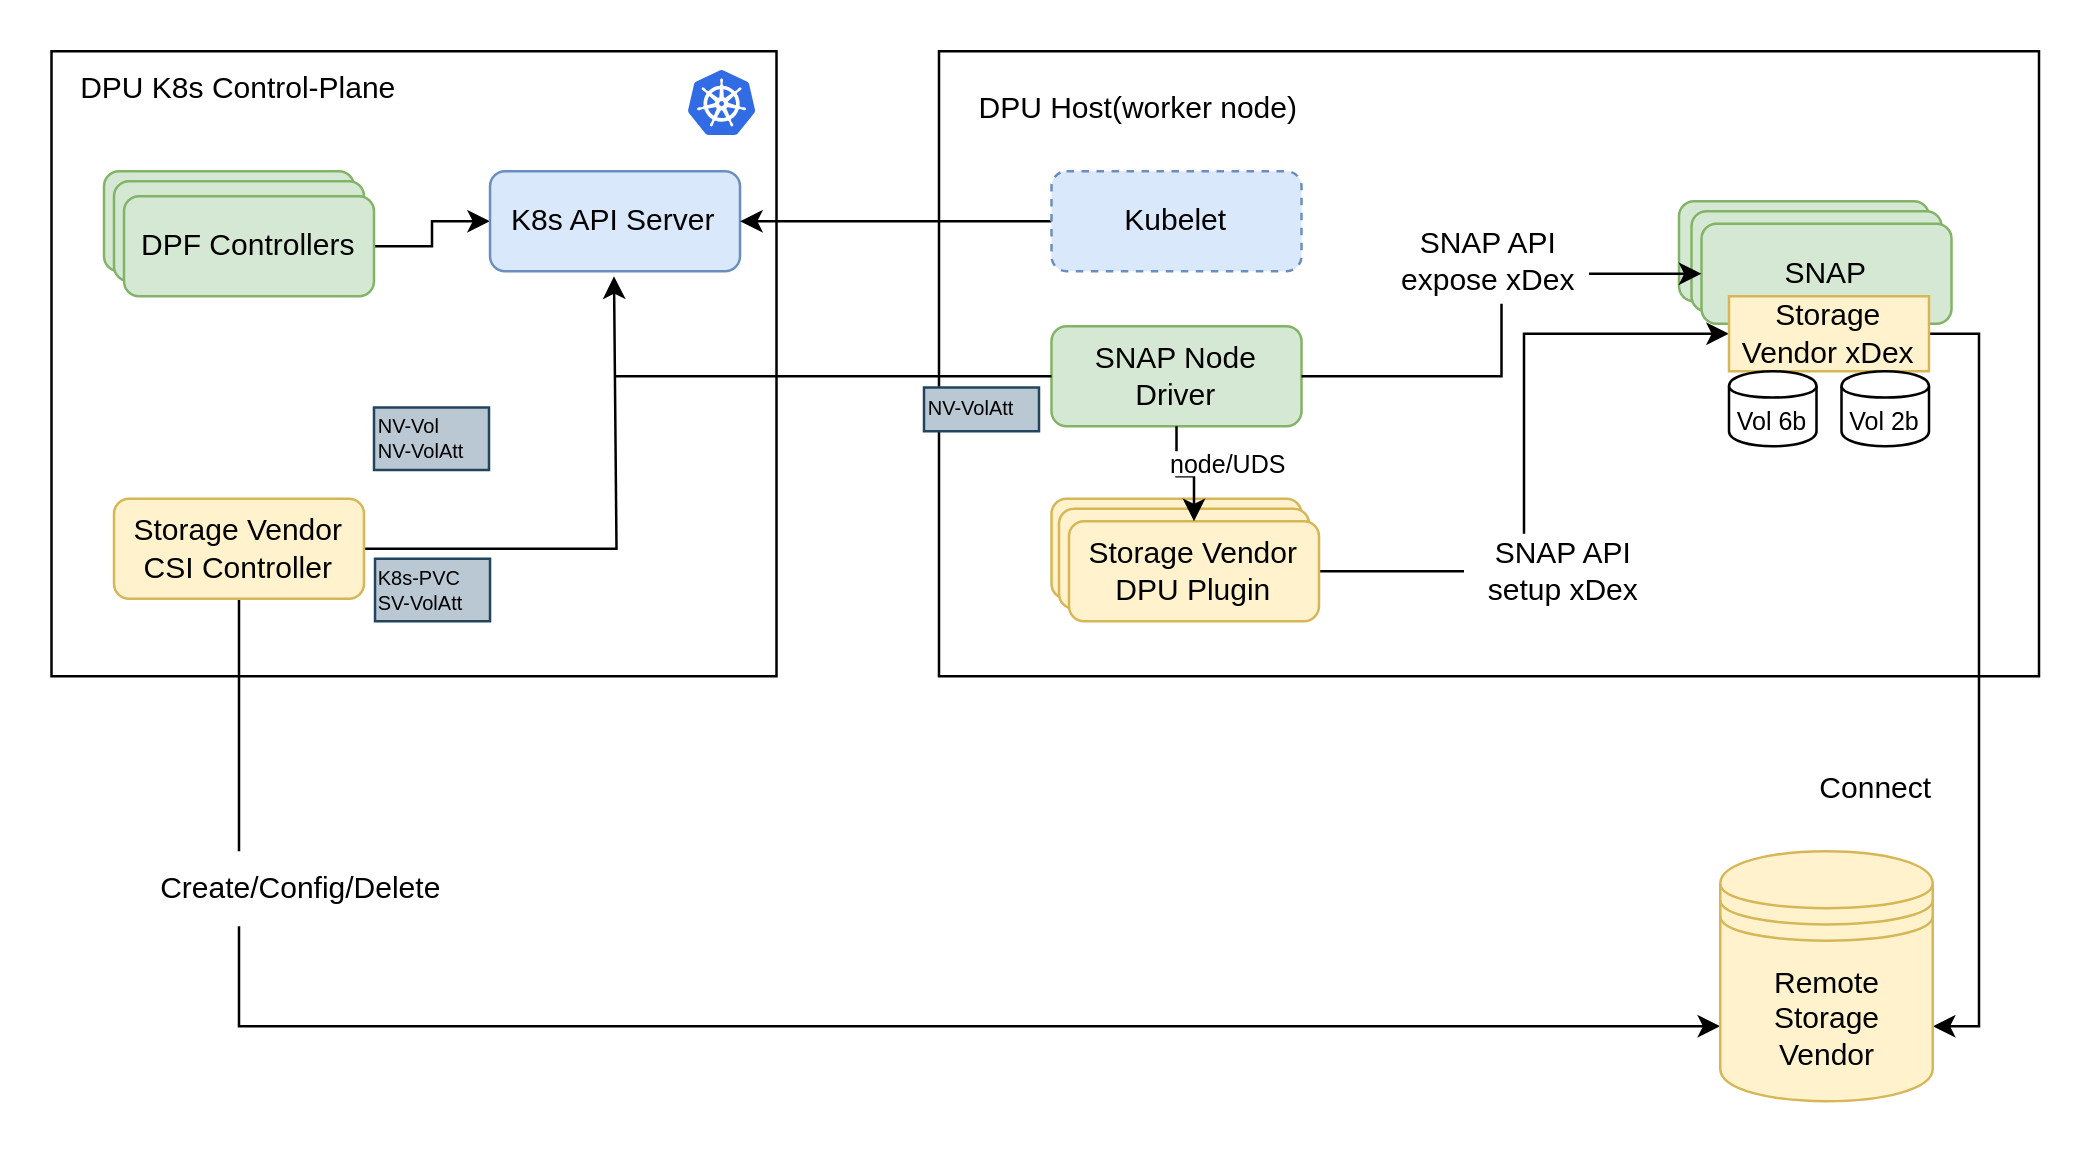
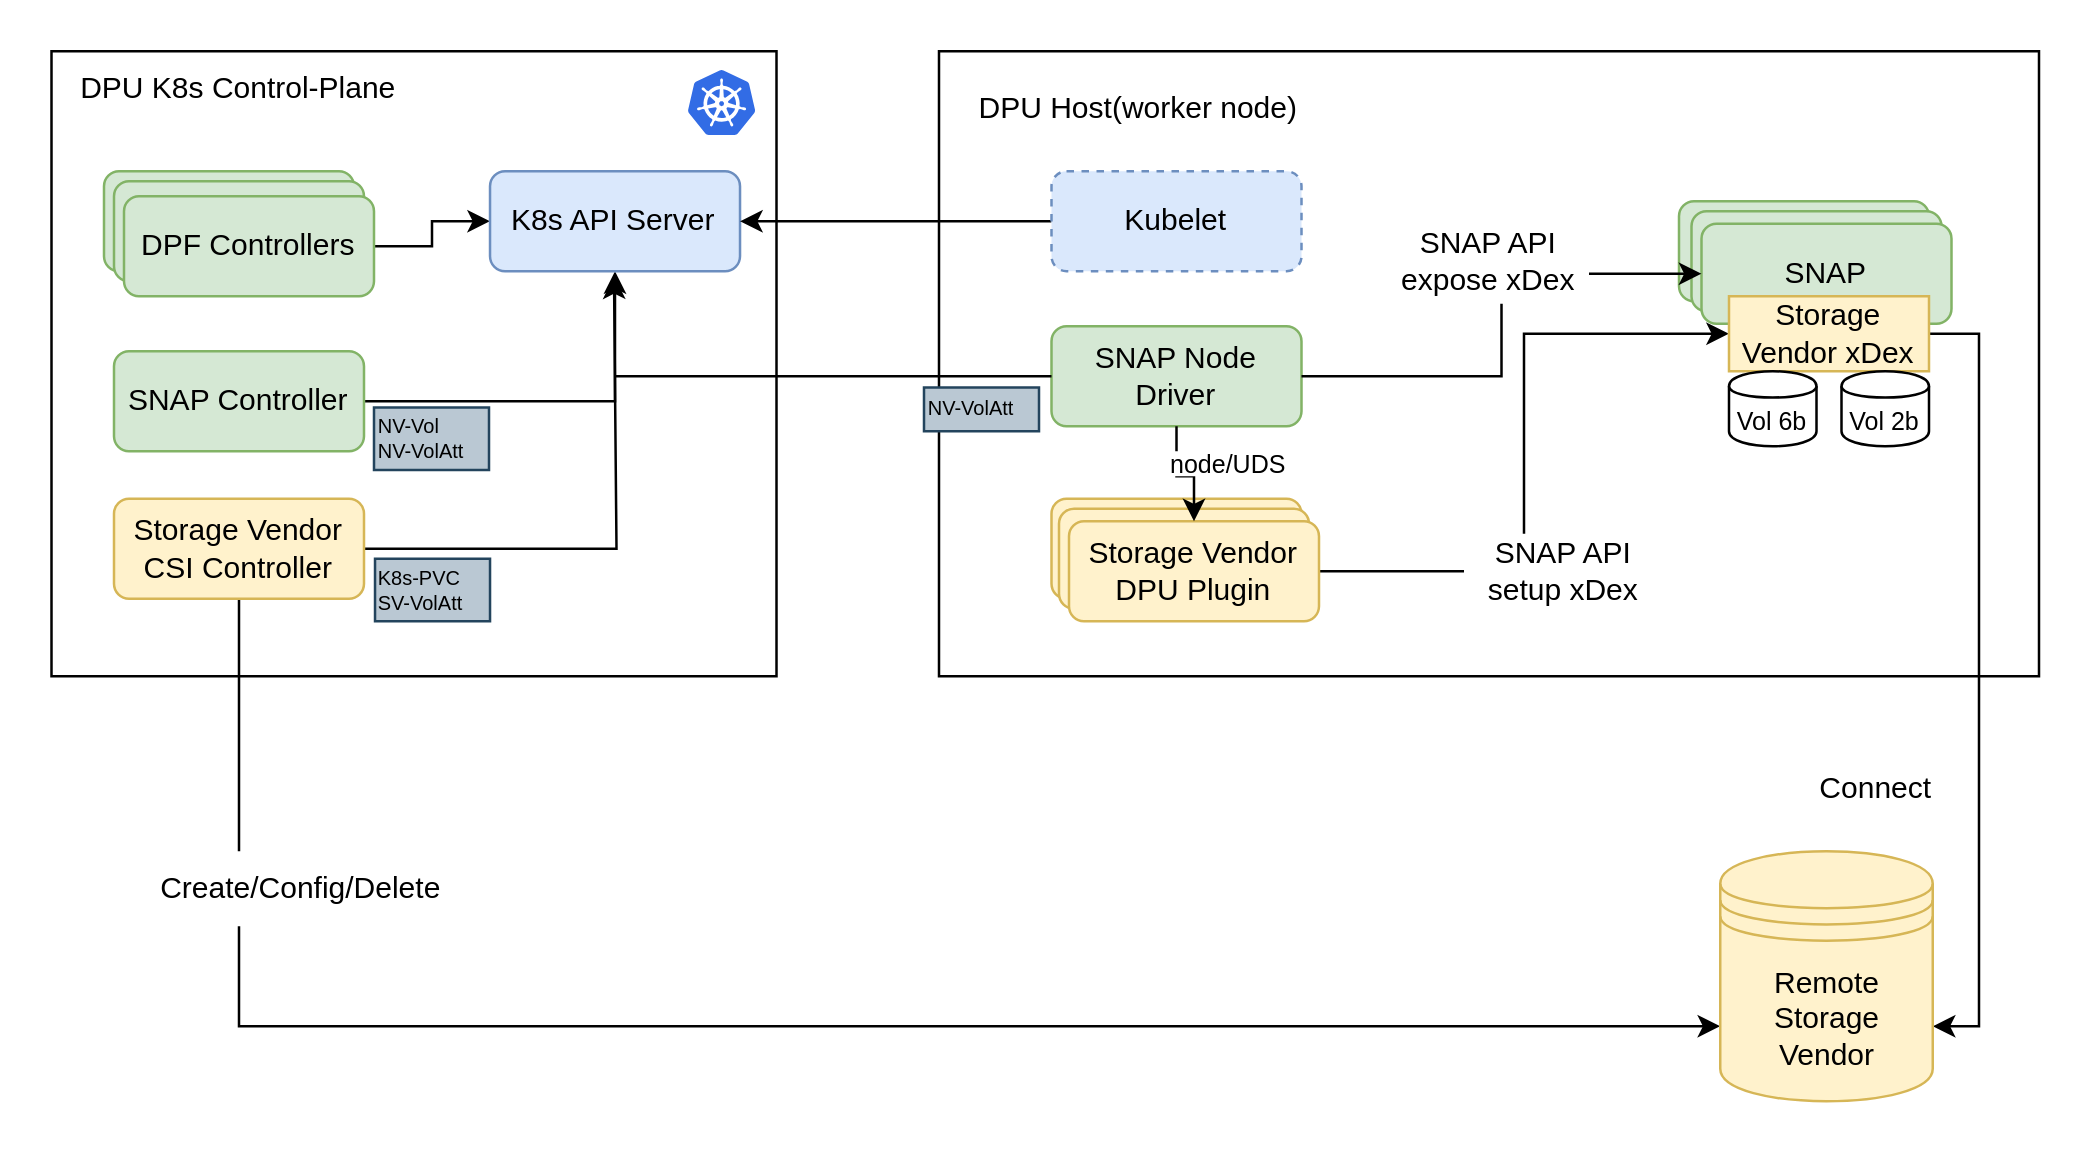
node "SNAP Controller": added
edge "SNAP Controller" -> "K8s API Server": added
